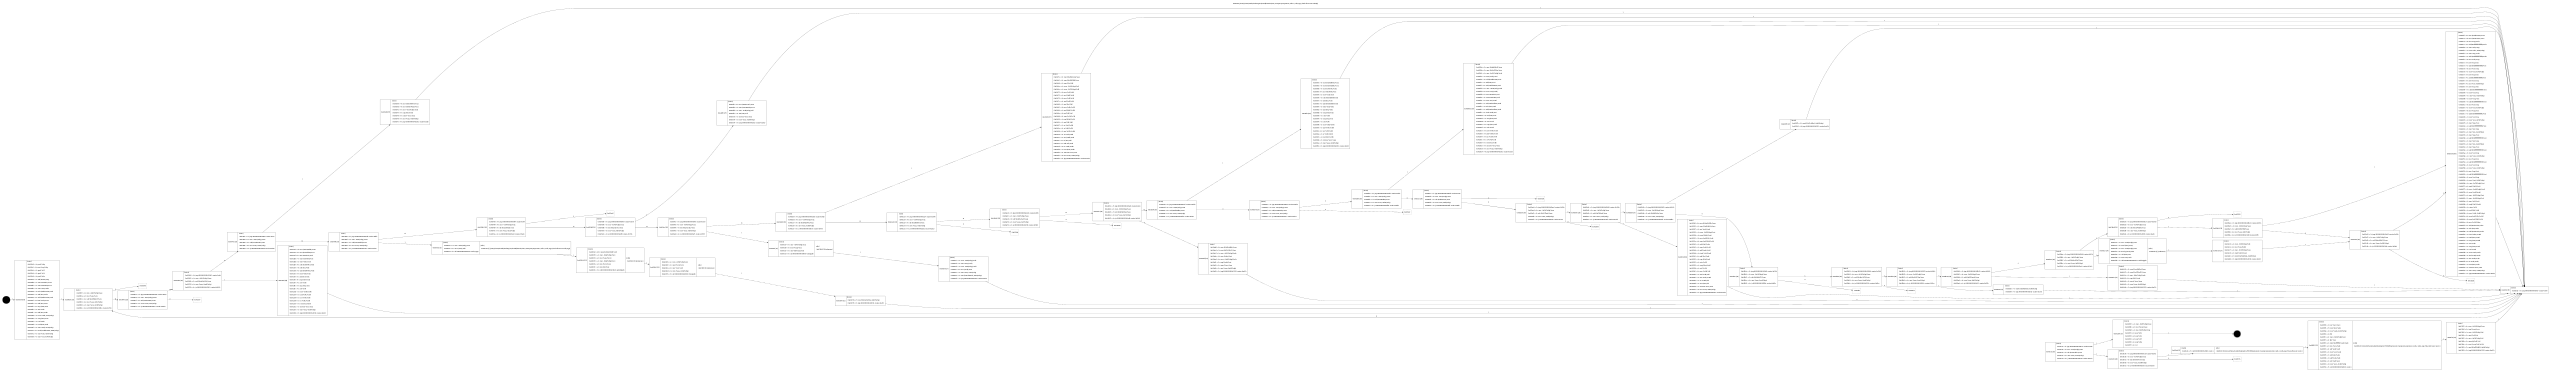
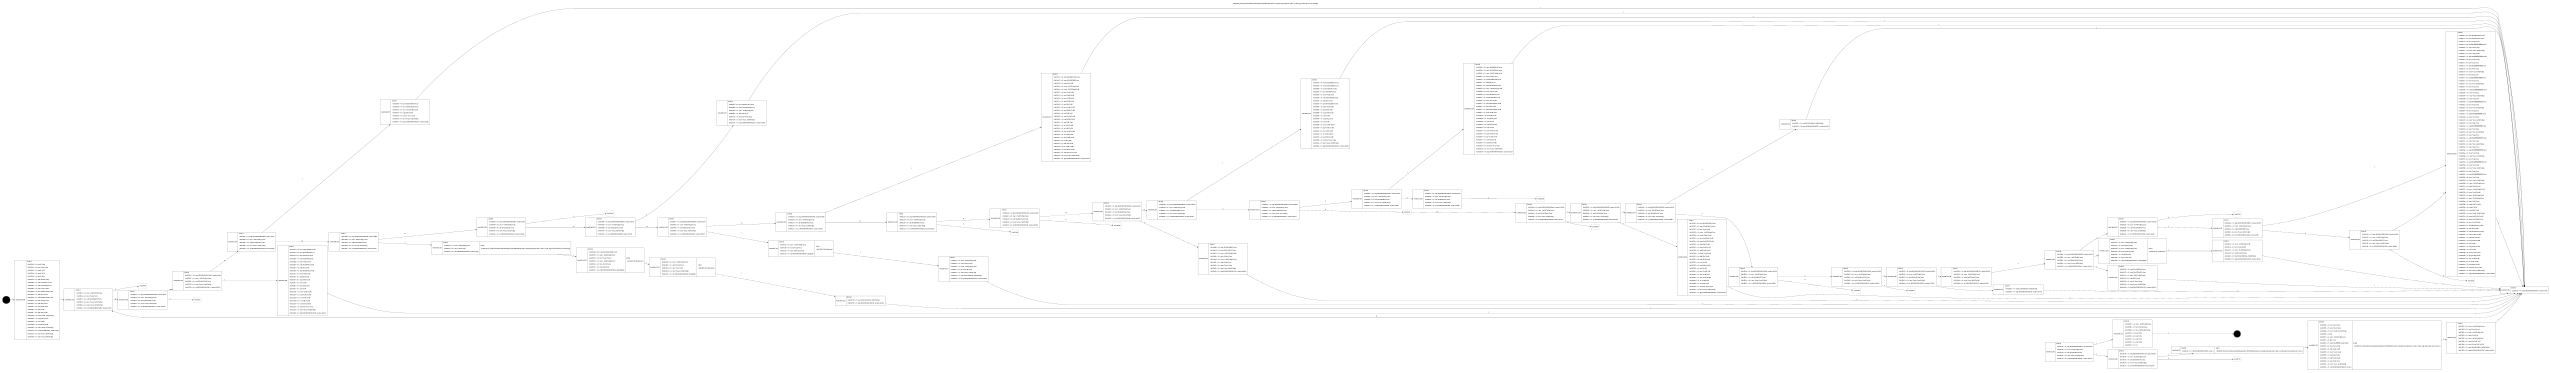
edge "0x401acc [28]" -> "0x401ae8 [28]": now "0x401e0c" -> "0x401ae8 [28]"
edge "0x401ec0 [29]" -> "0x401c00 [28]": now "0x401ec0 [29]" -> "0x402312 [5]"
edge "0x401b90 [28]" -> "0x401e52 [27]": now "0x401bac [28]" -> "0x401e52 [27]"
